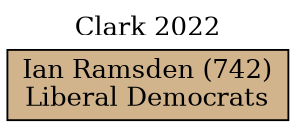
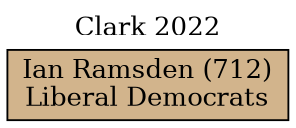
node "Ian Ramsden (742) Liberal Democrats": label "Ian Ramsden (742) Liberal Democrats" -> "Ian Ramsden (712) Liberal Democrats"
